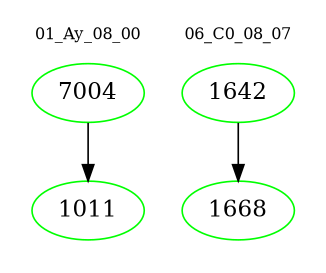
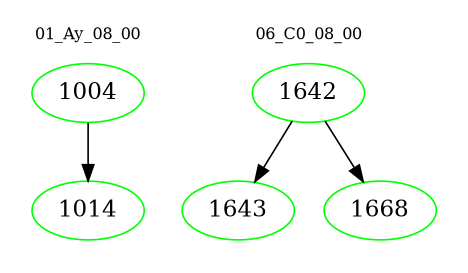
cluster "06_C0_08_07": label "06_C0_08_07" -> "06_C0_08_00"
node "7004": label "7004" -> "1004"
node "1011": label "1011" -> "1014"
node "1643": added
